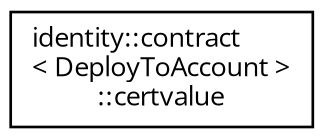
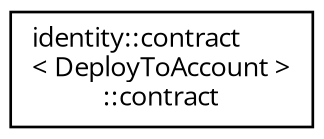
node "identity::contract < DeployToAccount > ::certvalue": label "identity::contract < DeployToAccount > ::certvalue" -> "identity::contract < DeployToAccount > ::contract"
